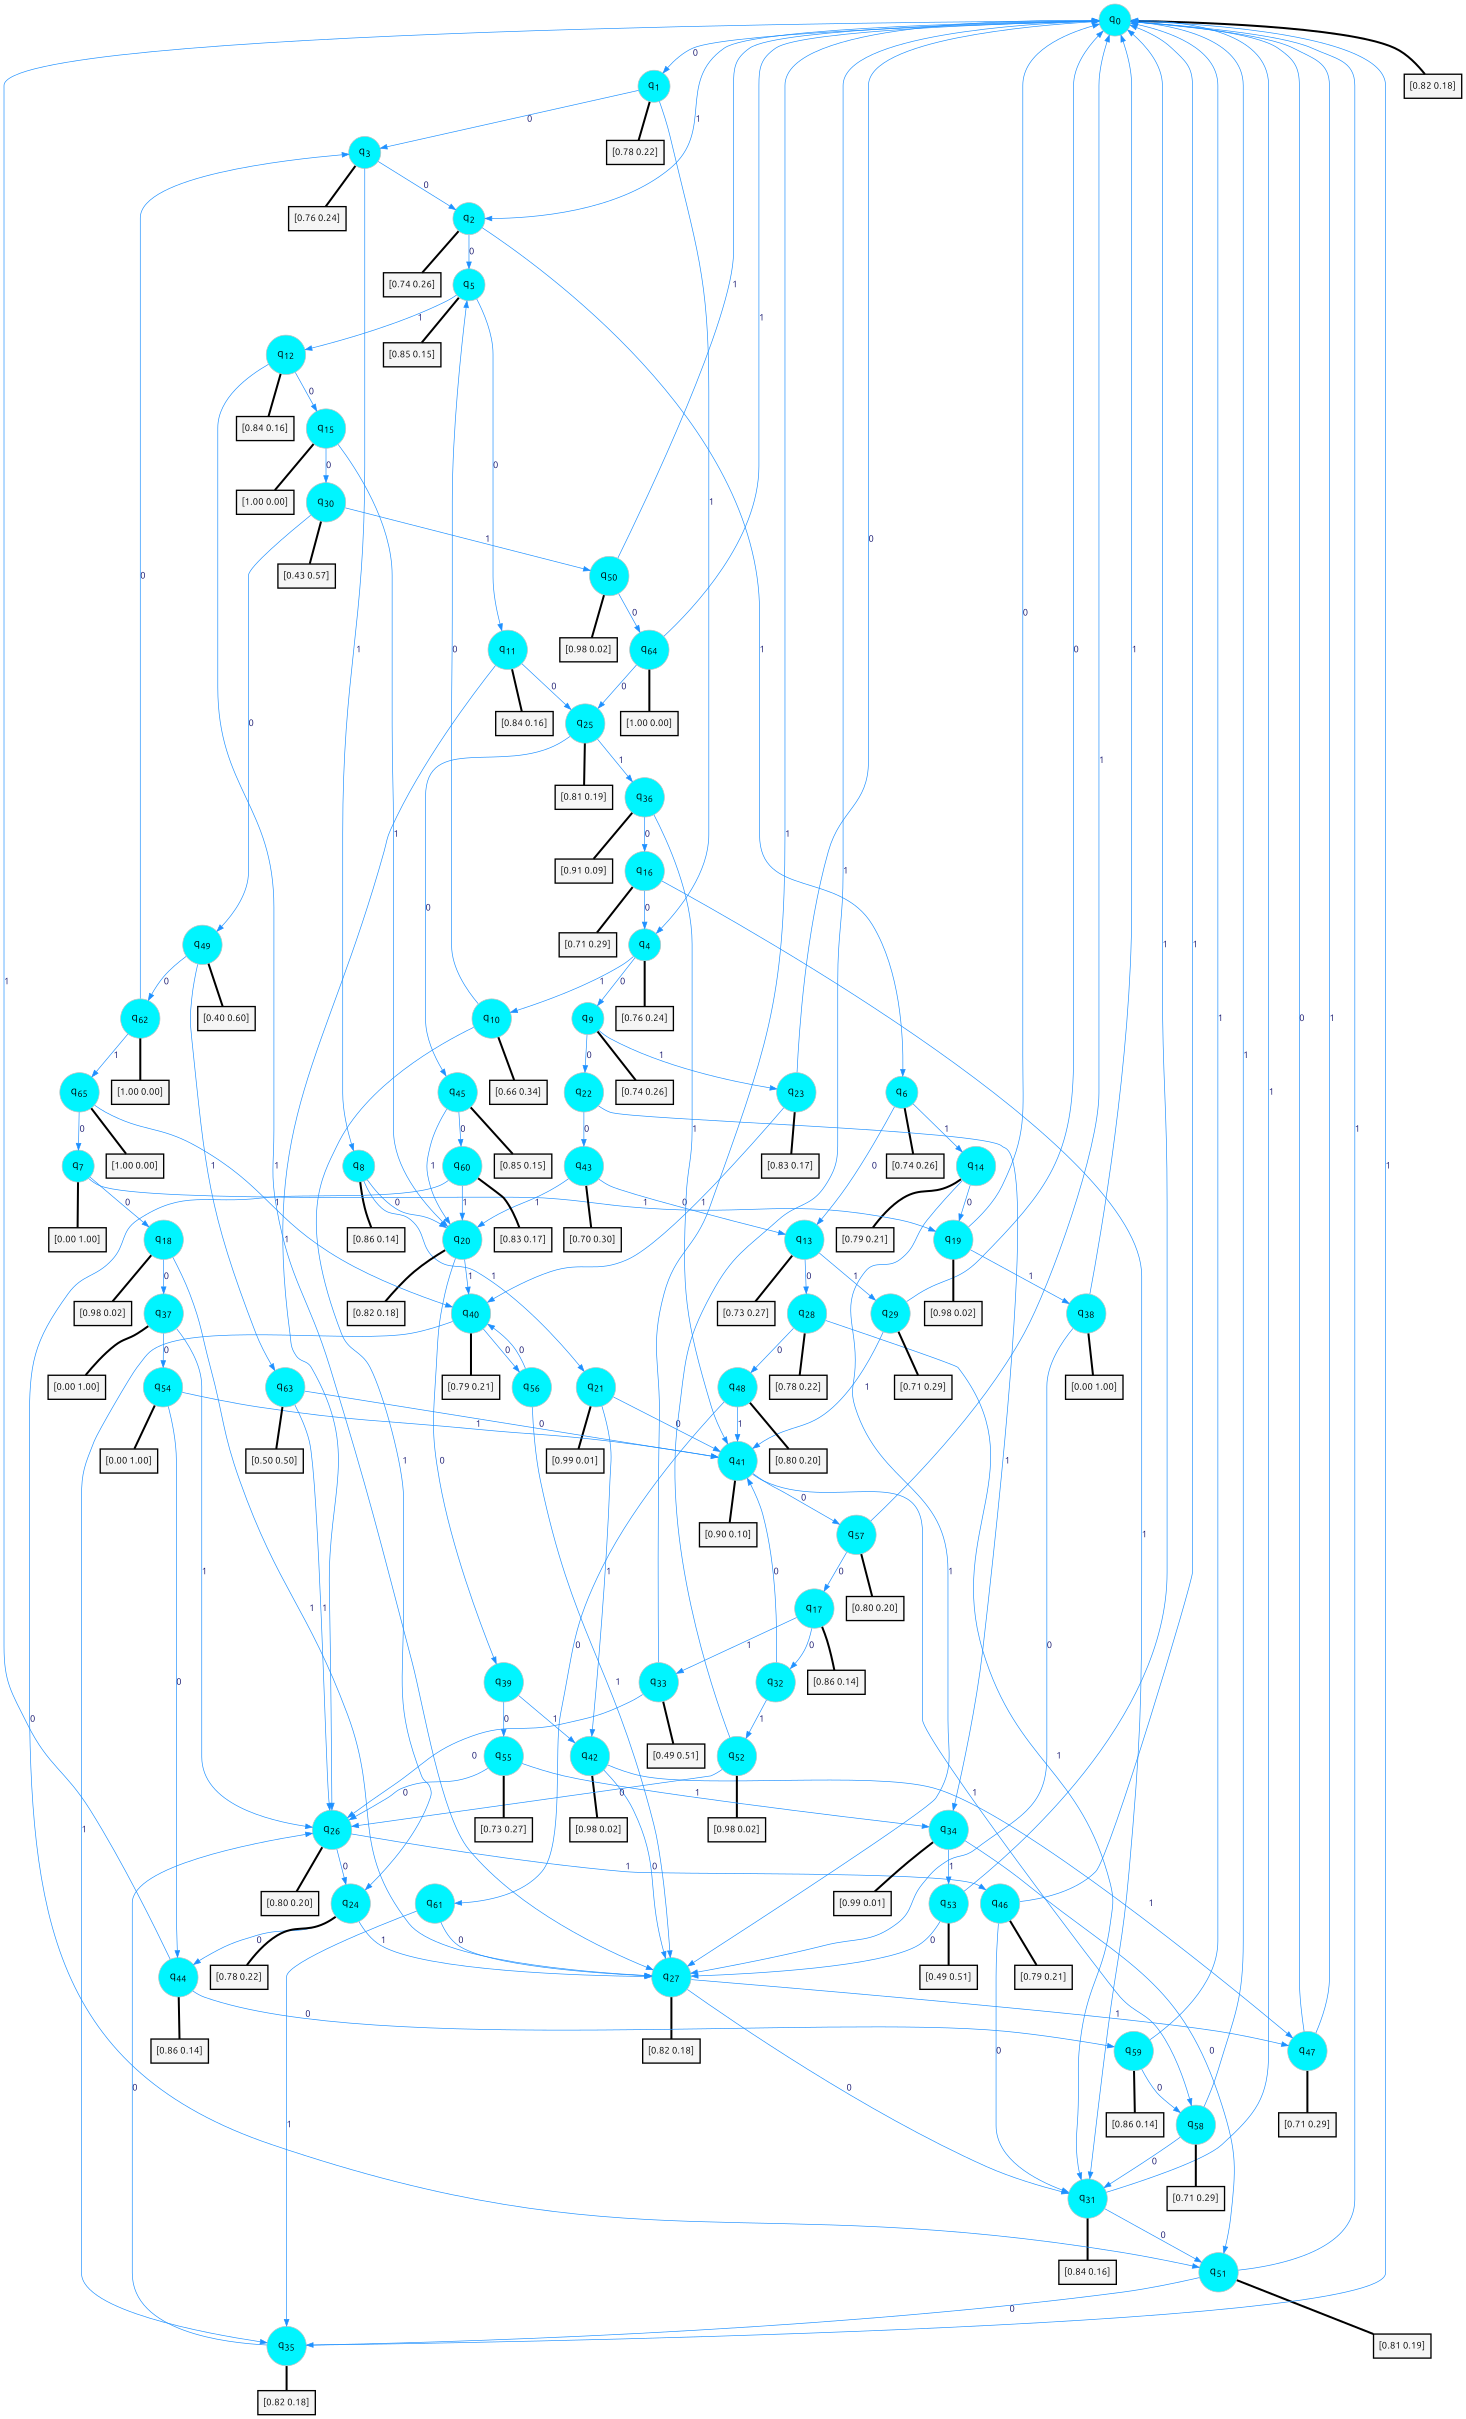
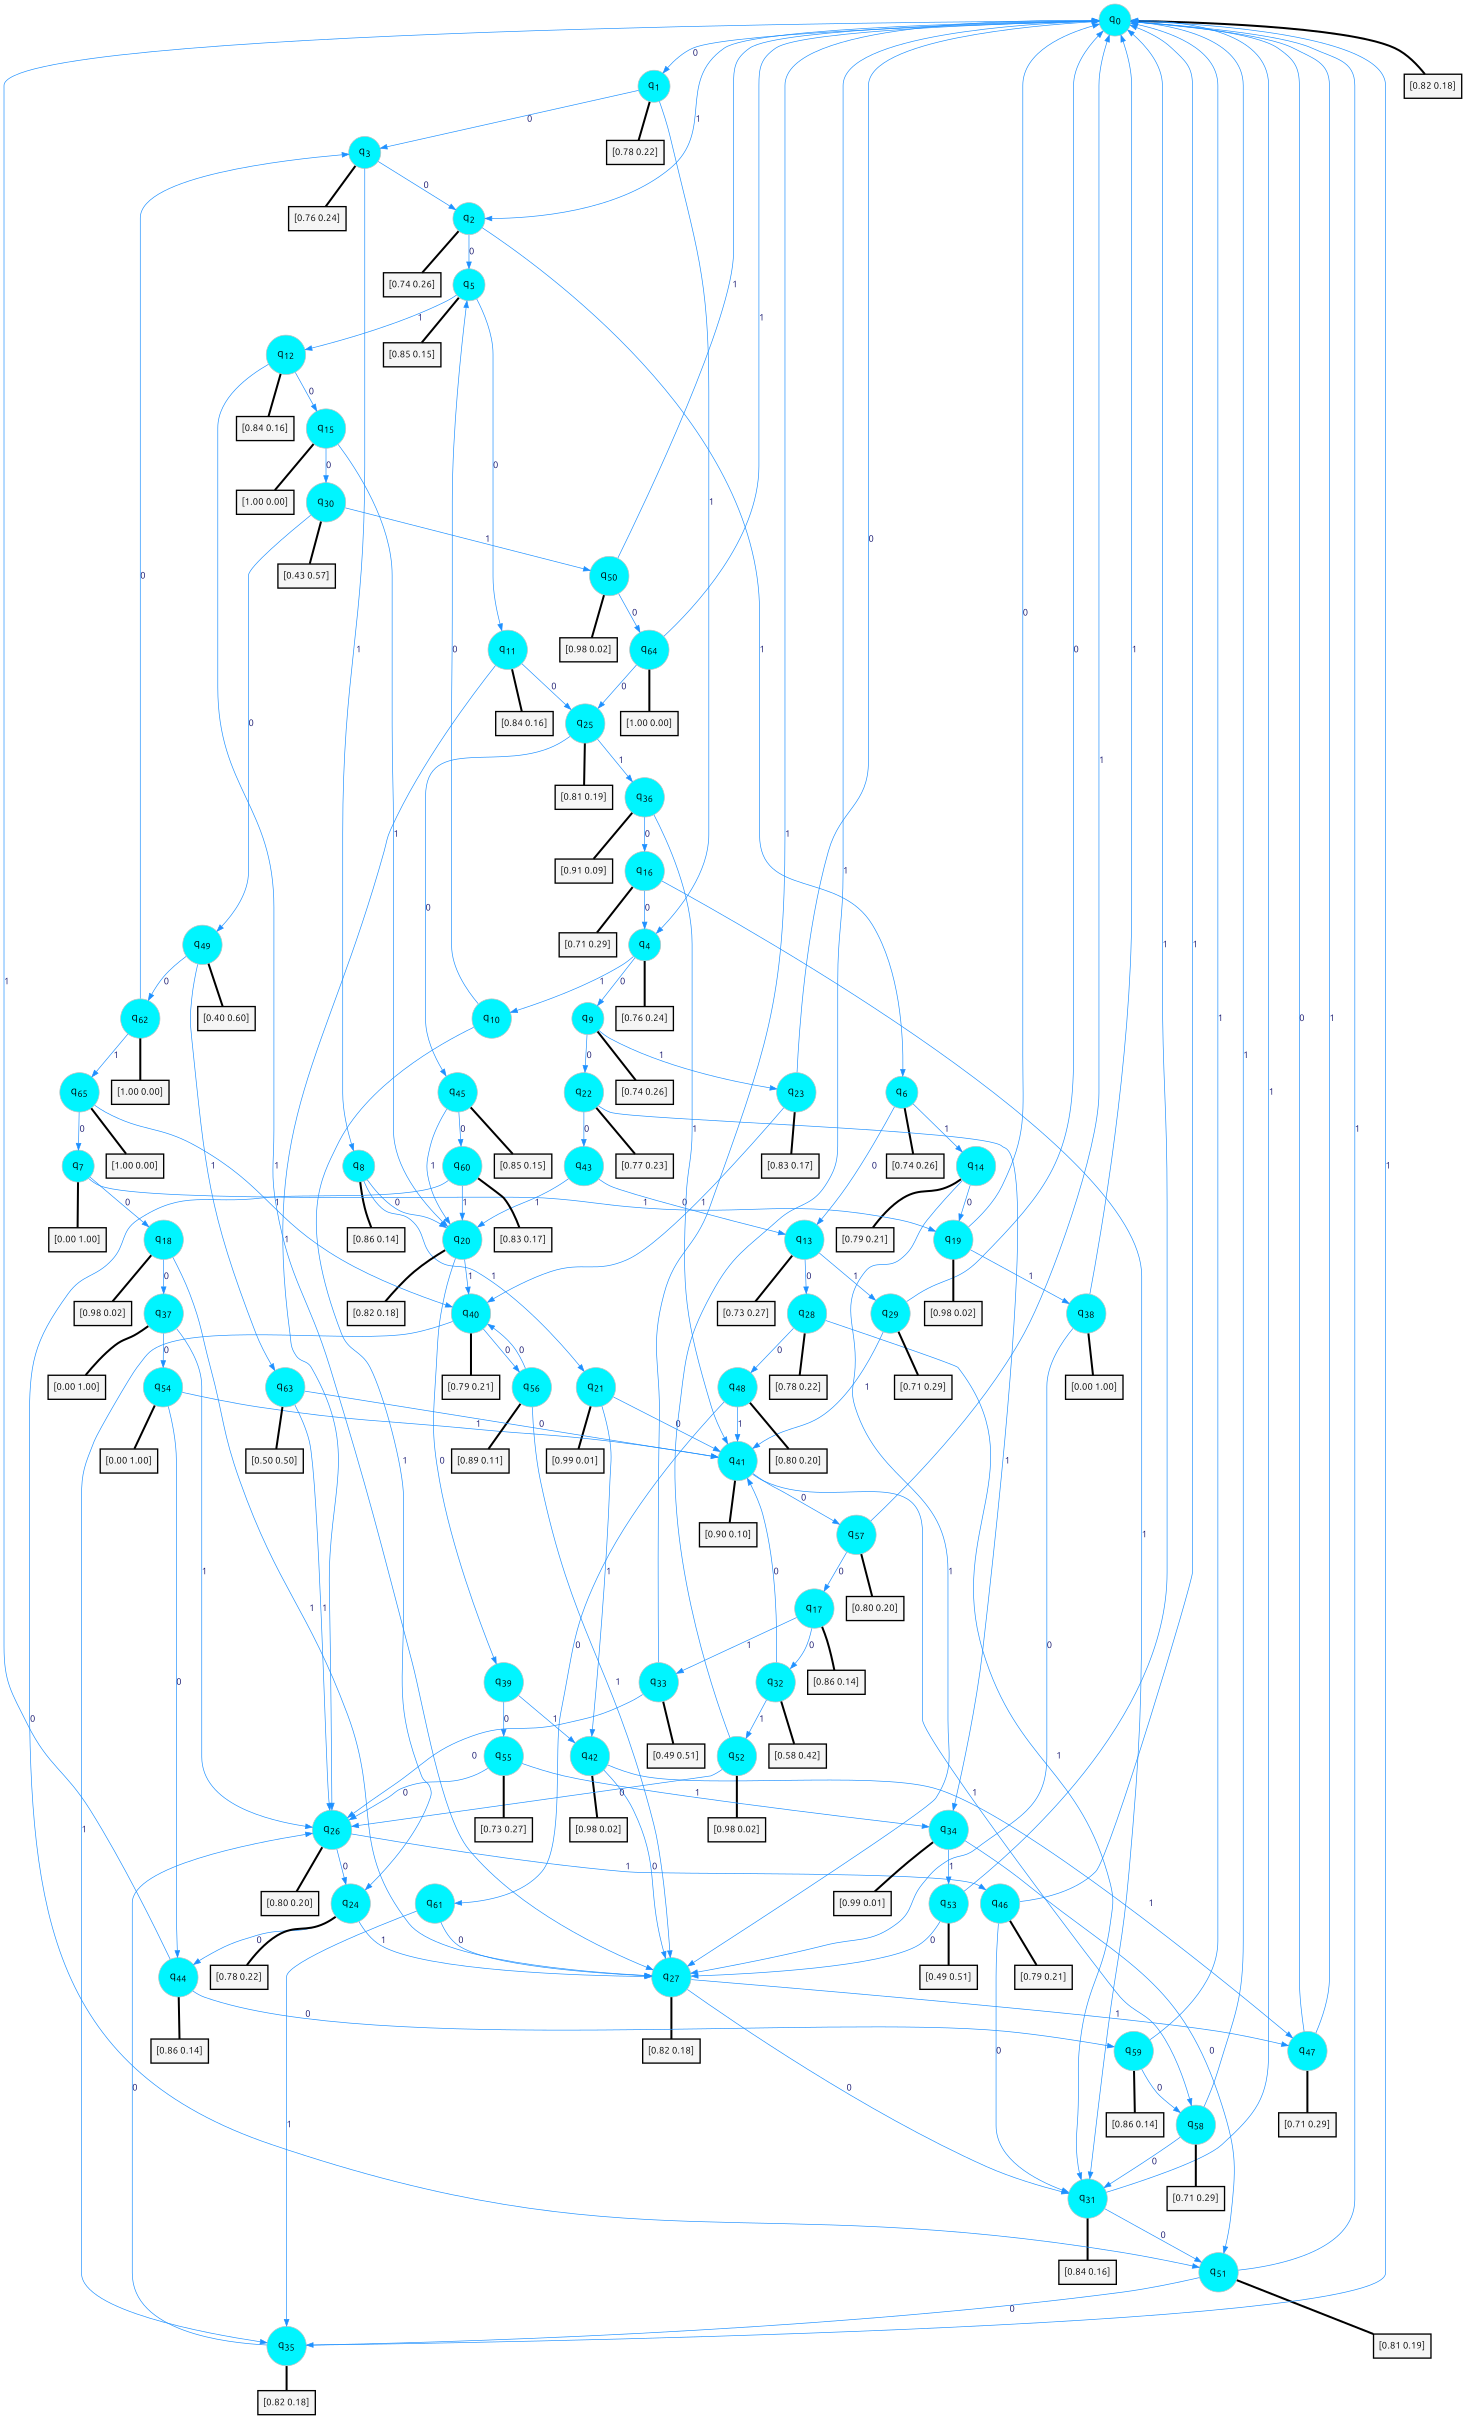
node "[0.66 0.34]": removed
node "[0.77 0.23]": added
node "[0.70 0.30]": removed
node "[0.89 0.11]": added
node "[0.58 0.42]": added
